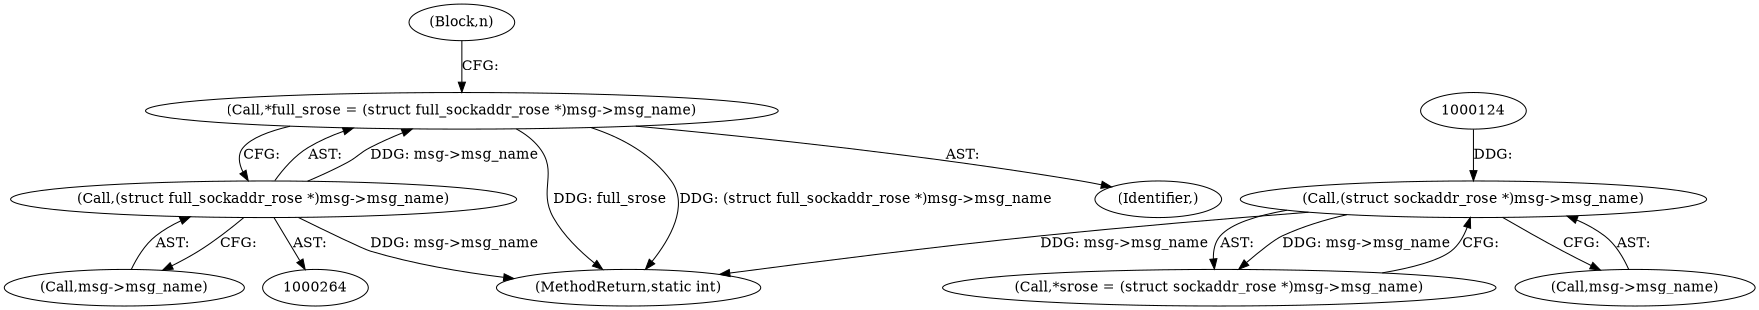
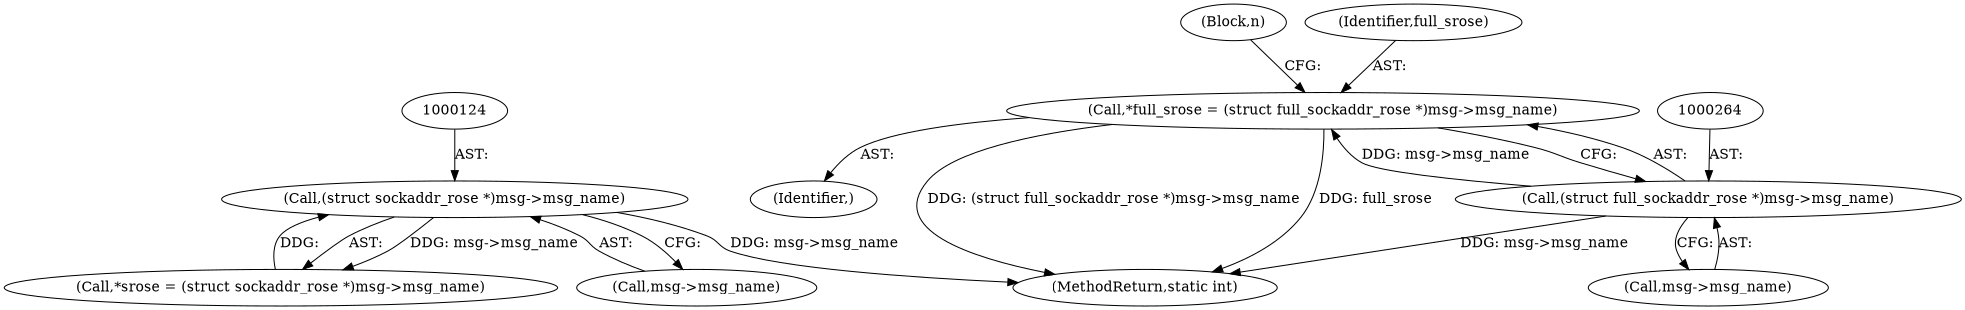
node "(Identifier,full_srose)": added
edge "1000124" -> "(Call,(struct sockaddr_rose *)msg->msg_name)": label "DDG: " -> "AST: "
edge "(Call,(struct full_sockaddr_rose *)msg->msg_name)" -> "1000264": reversed
edge "(Call,*srose = (struct sockaddr_rose *)msg->msg_name)" -> "(Call,(struct sockaddr_rose *)msg->msg_name)": label "CFG: " -> "DDG: "
